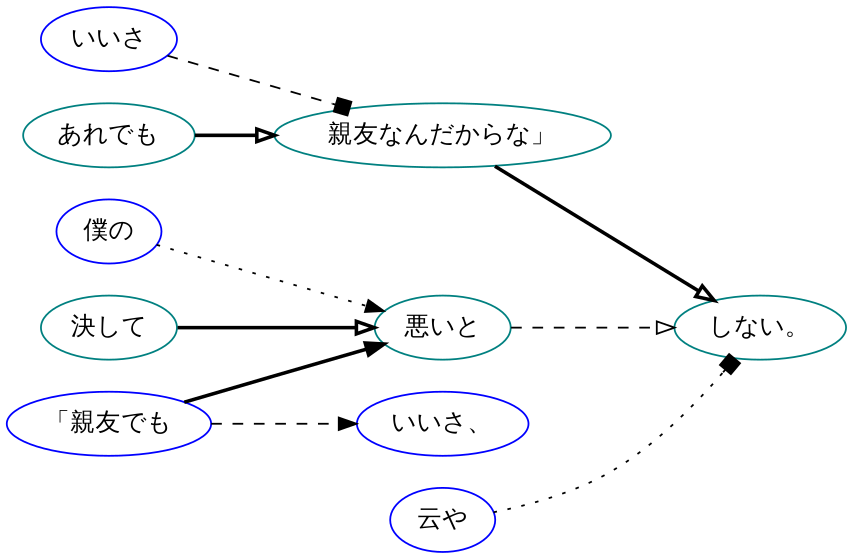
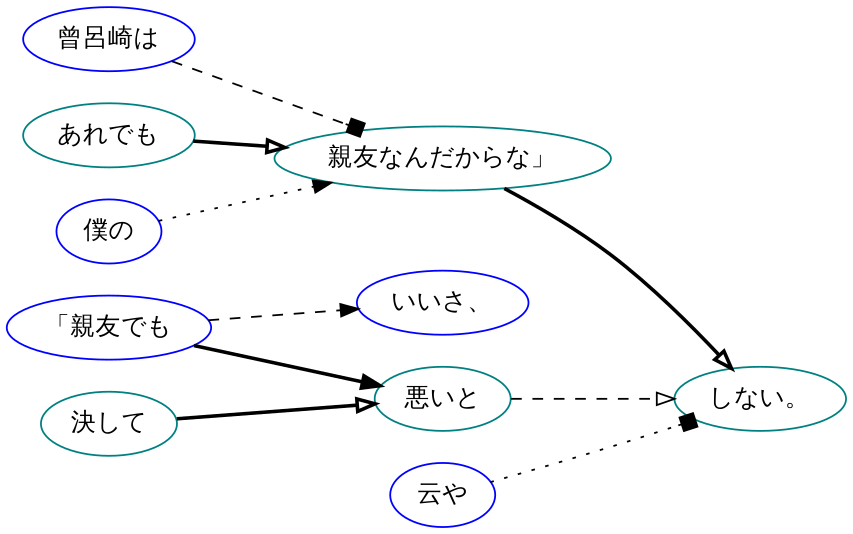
node "いいさ": label "いいさ" -> "曾呂崎は"
edge "僕の" -> "悪いと": now "僕の" -> "親友なんだからな」"
